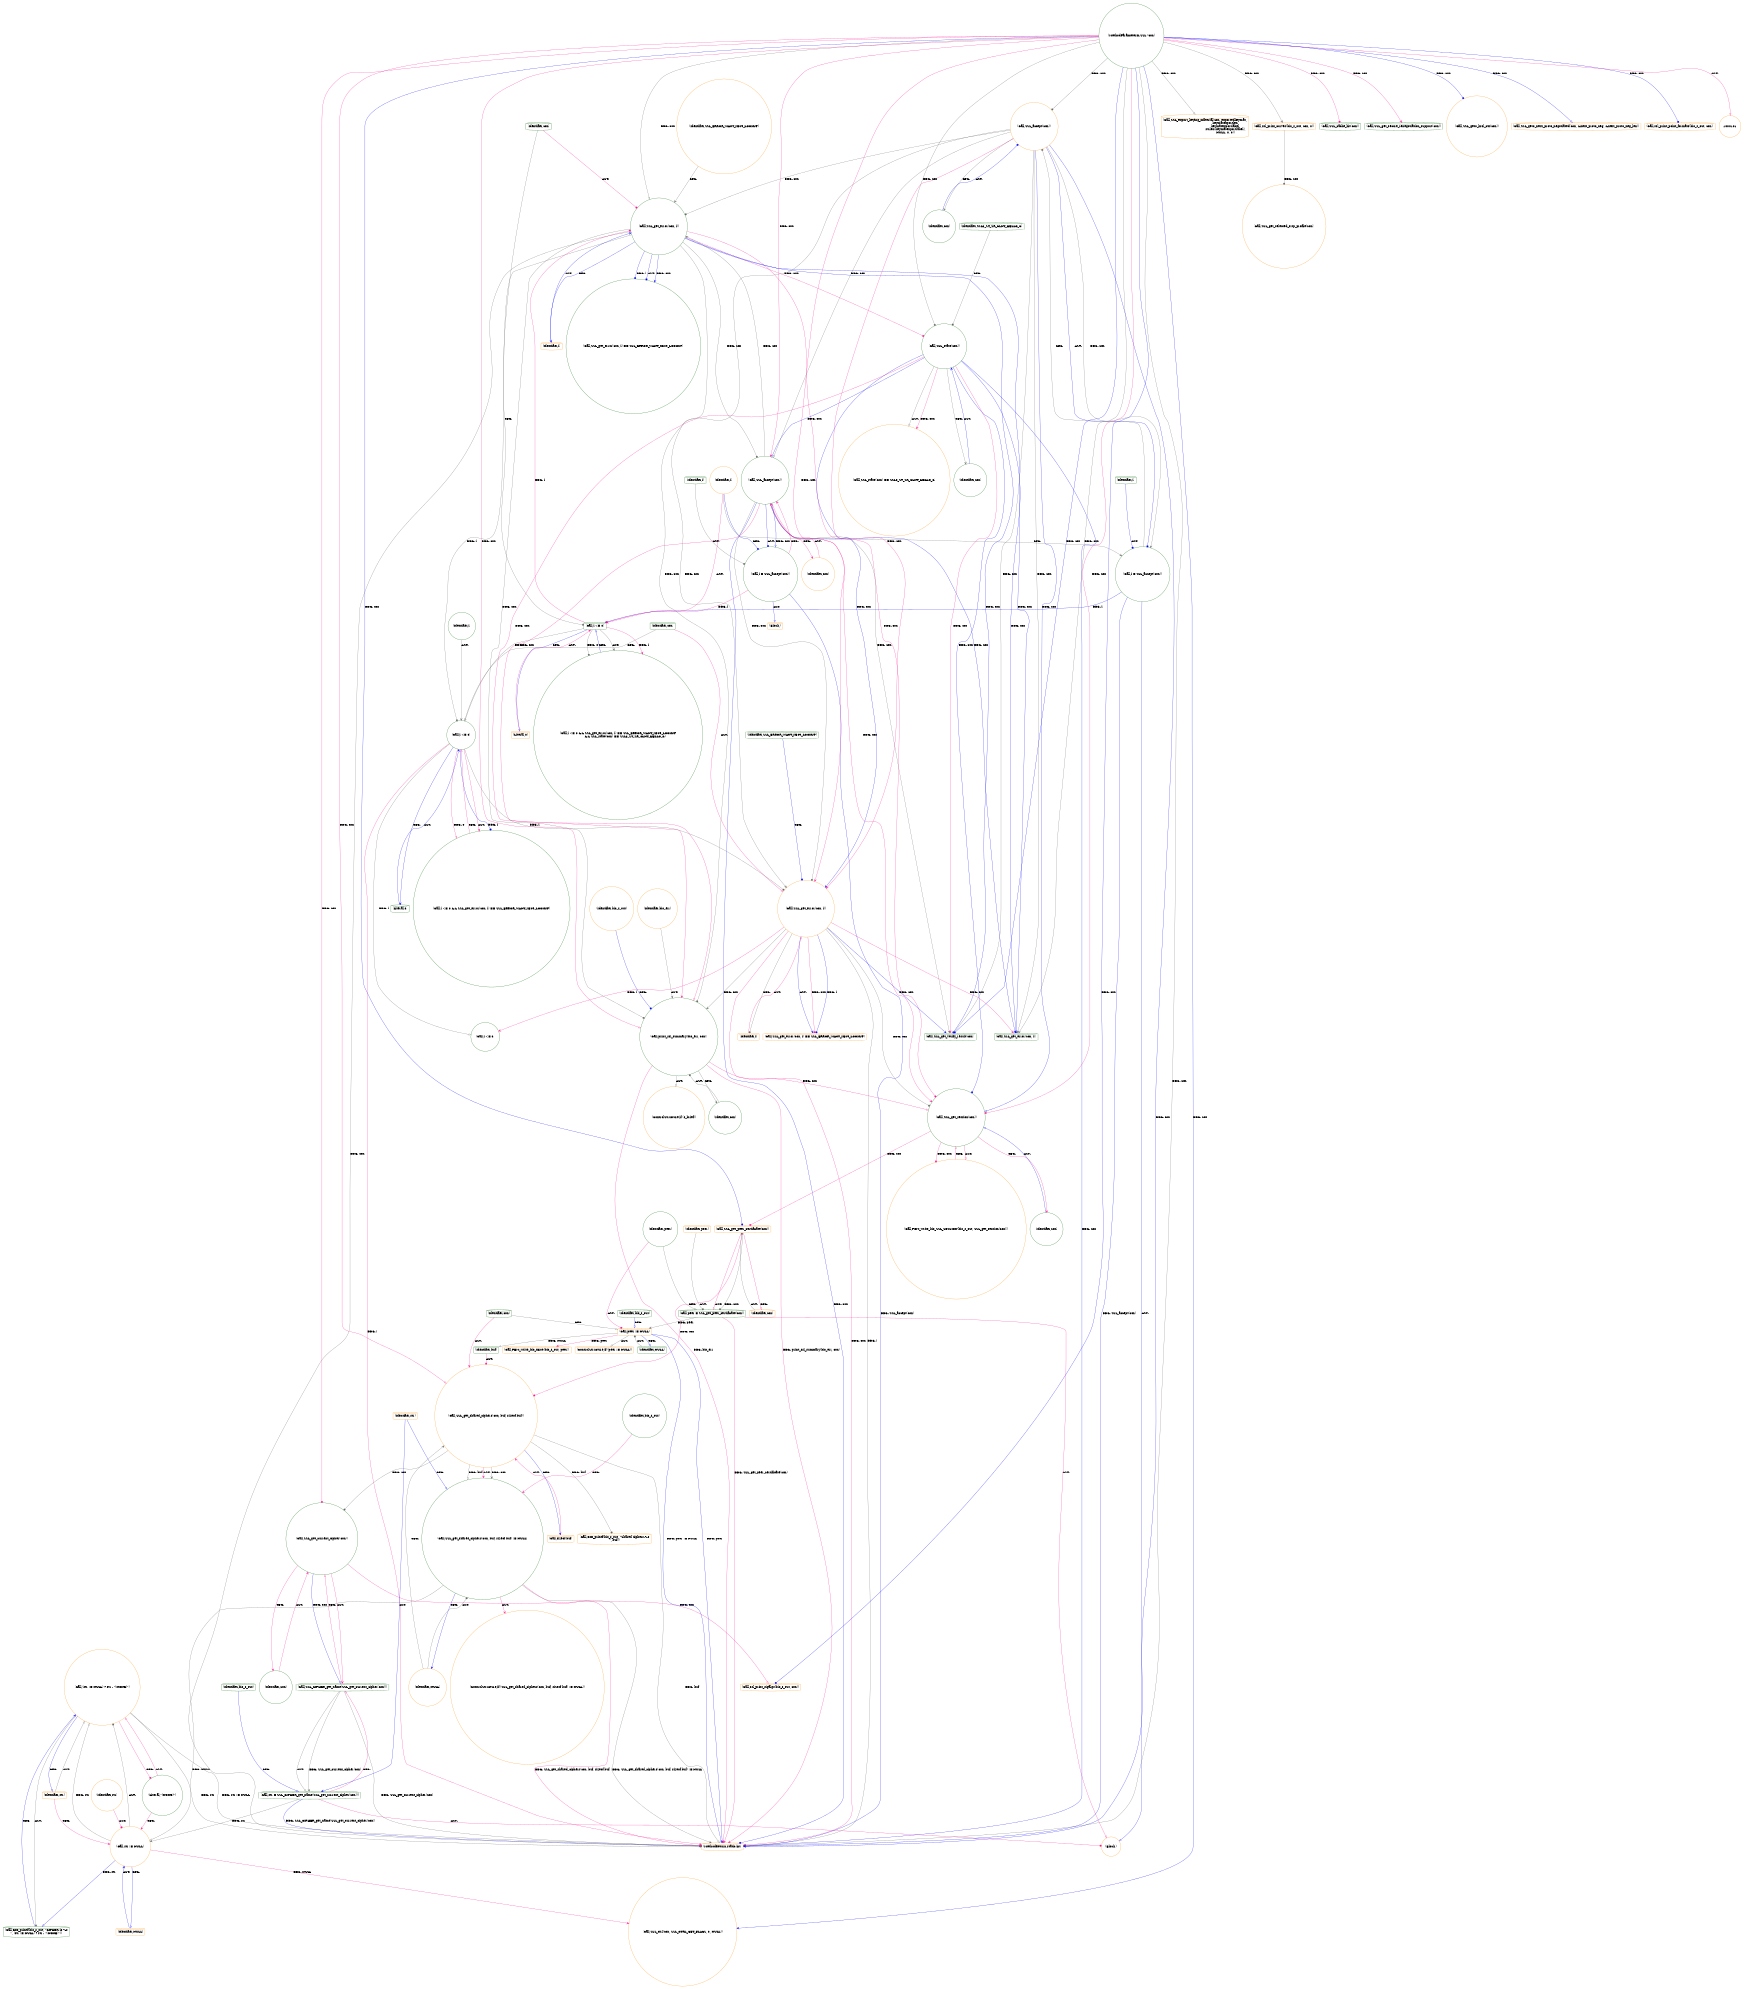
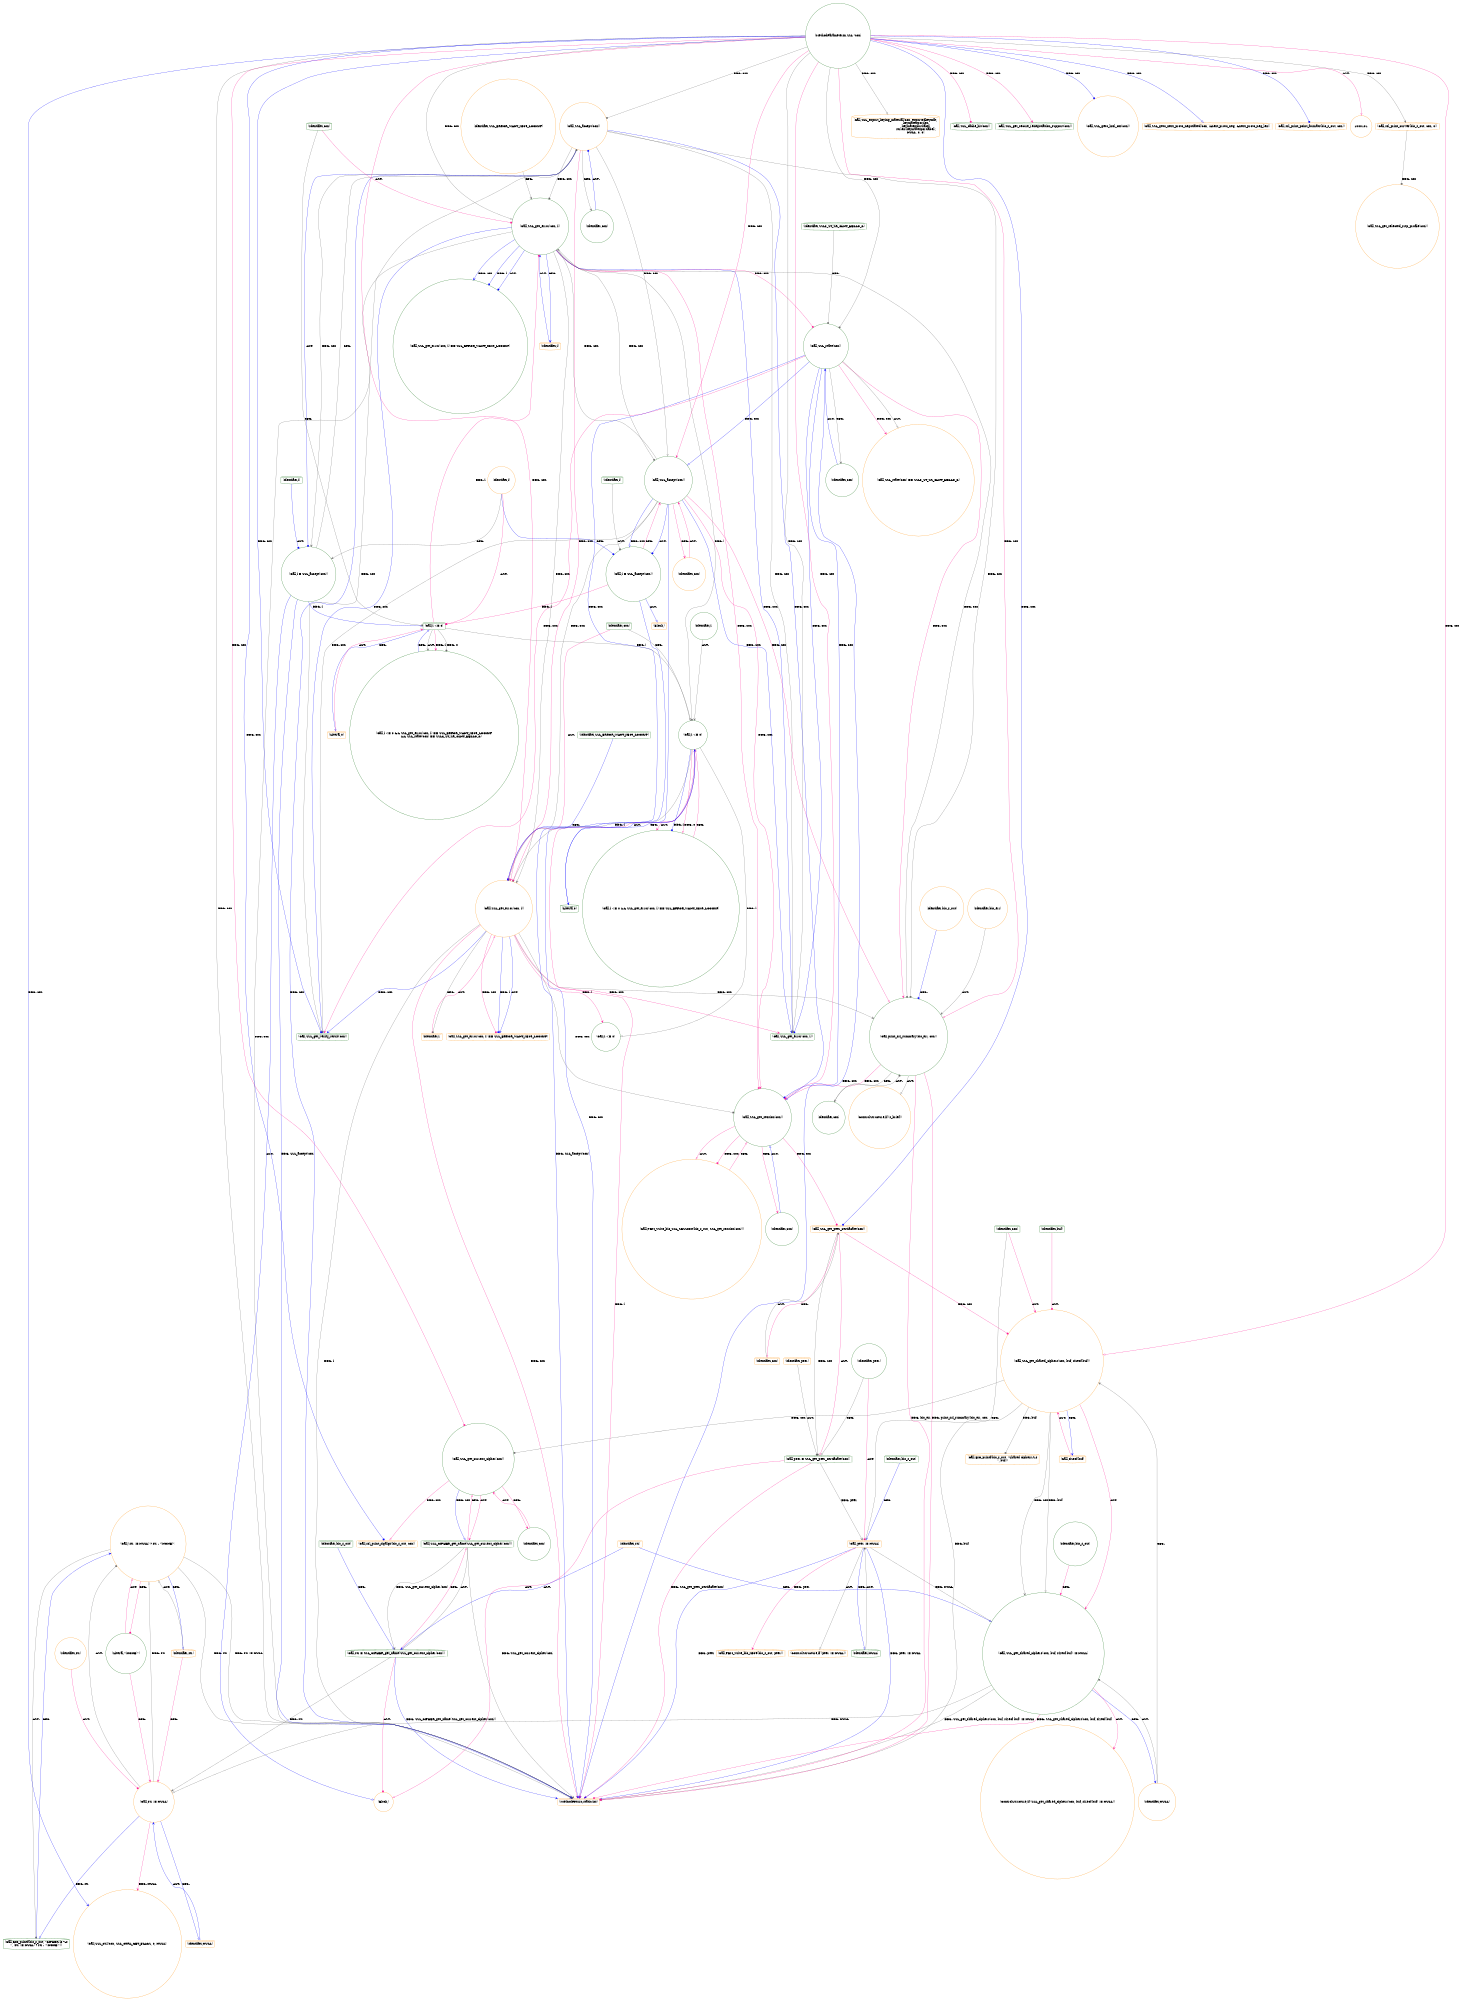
edge "(Call,peer != NULL)" -> "(Identifier,buf)": now "(Call,peer != NULL)" -> "(Call,SSL_get_shared_ciphers(con, buf, sizeof buf) != NULL)"
